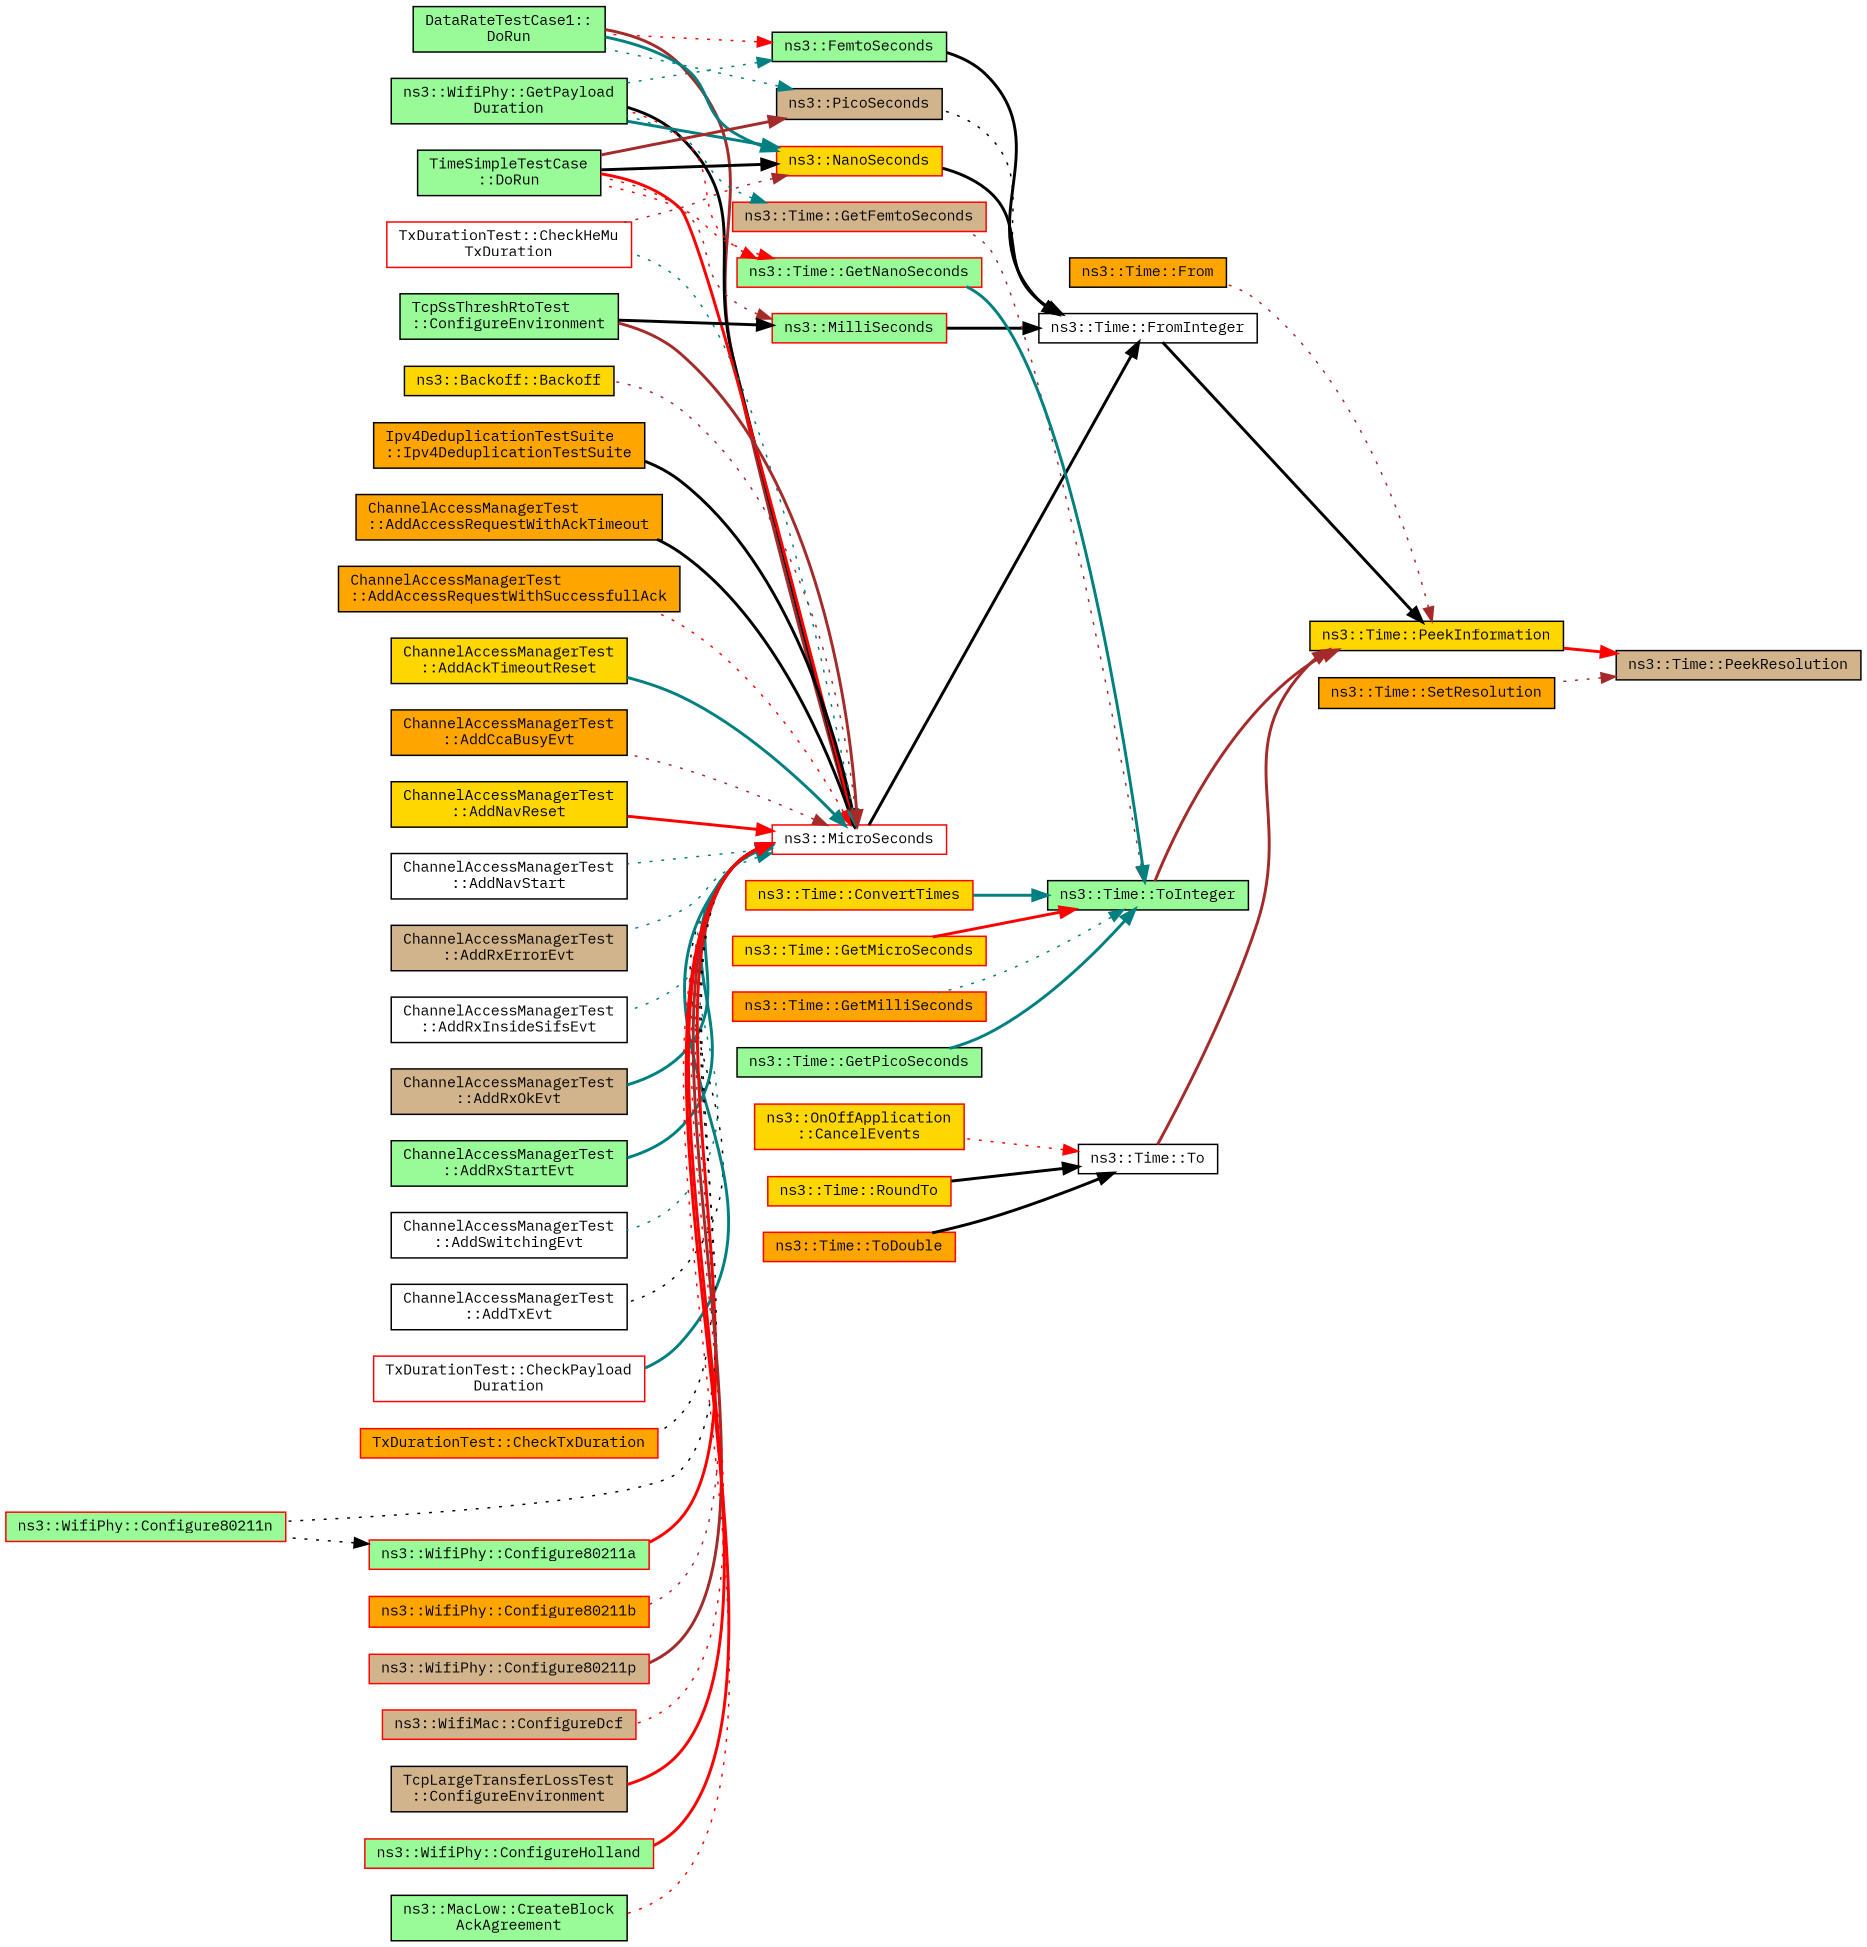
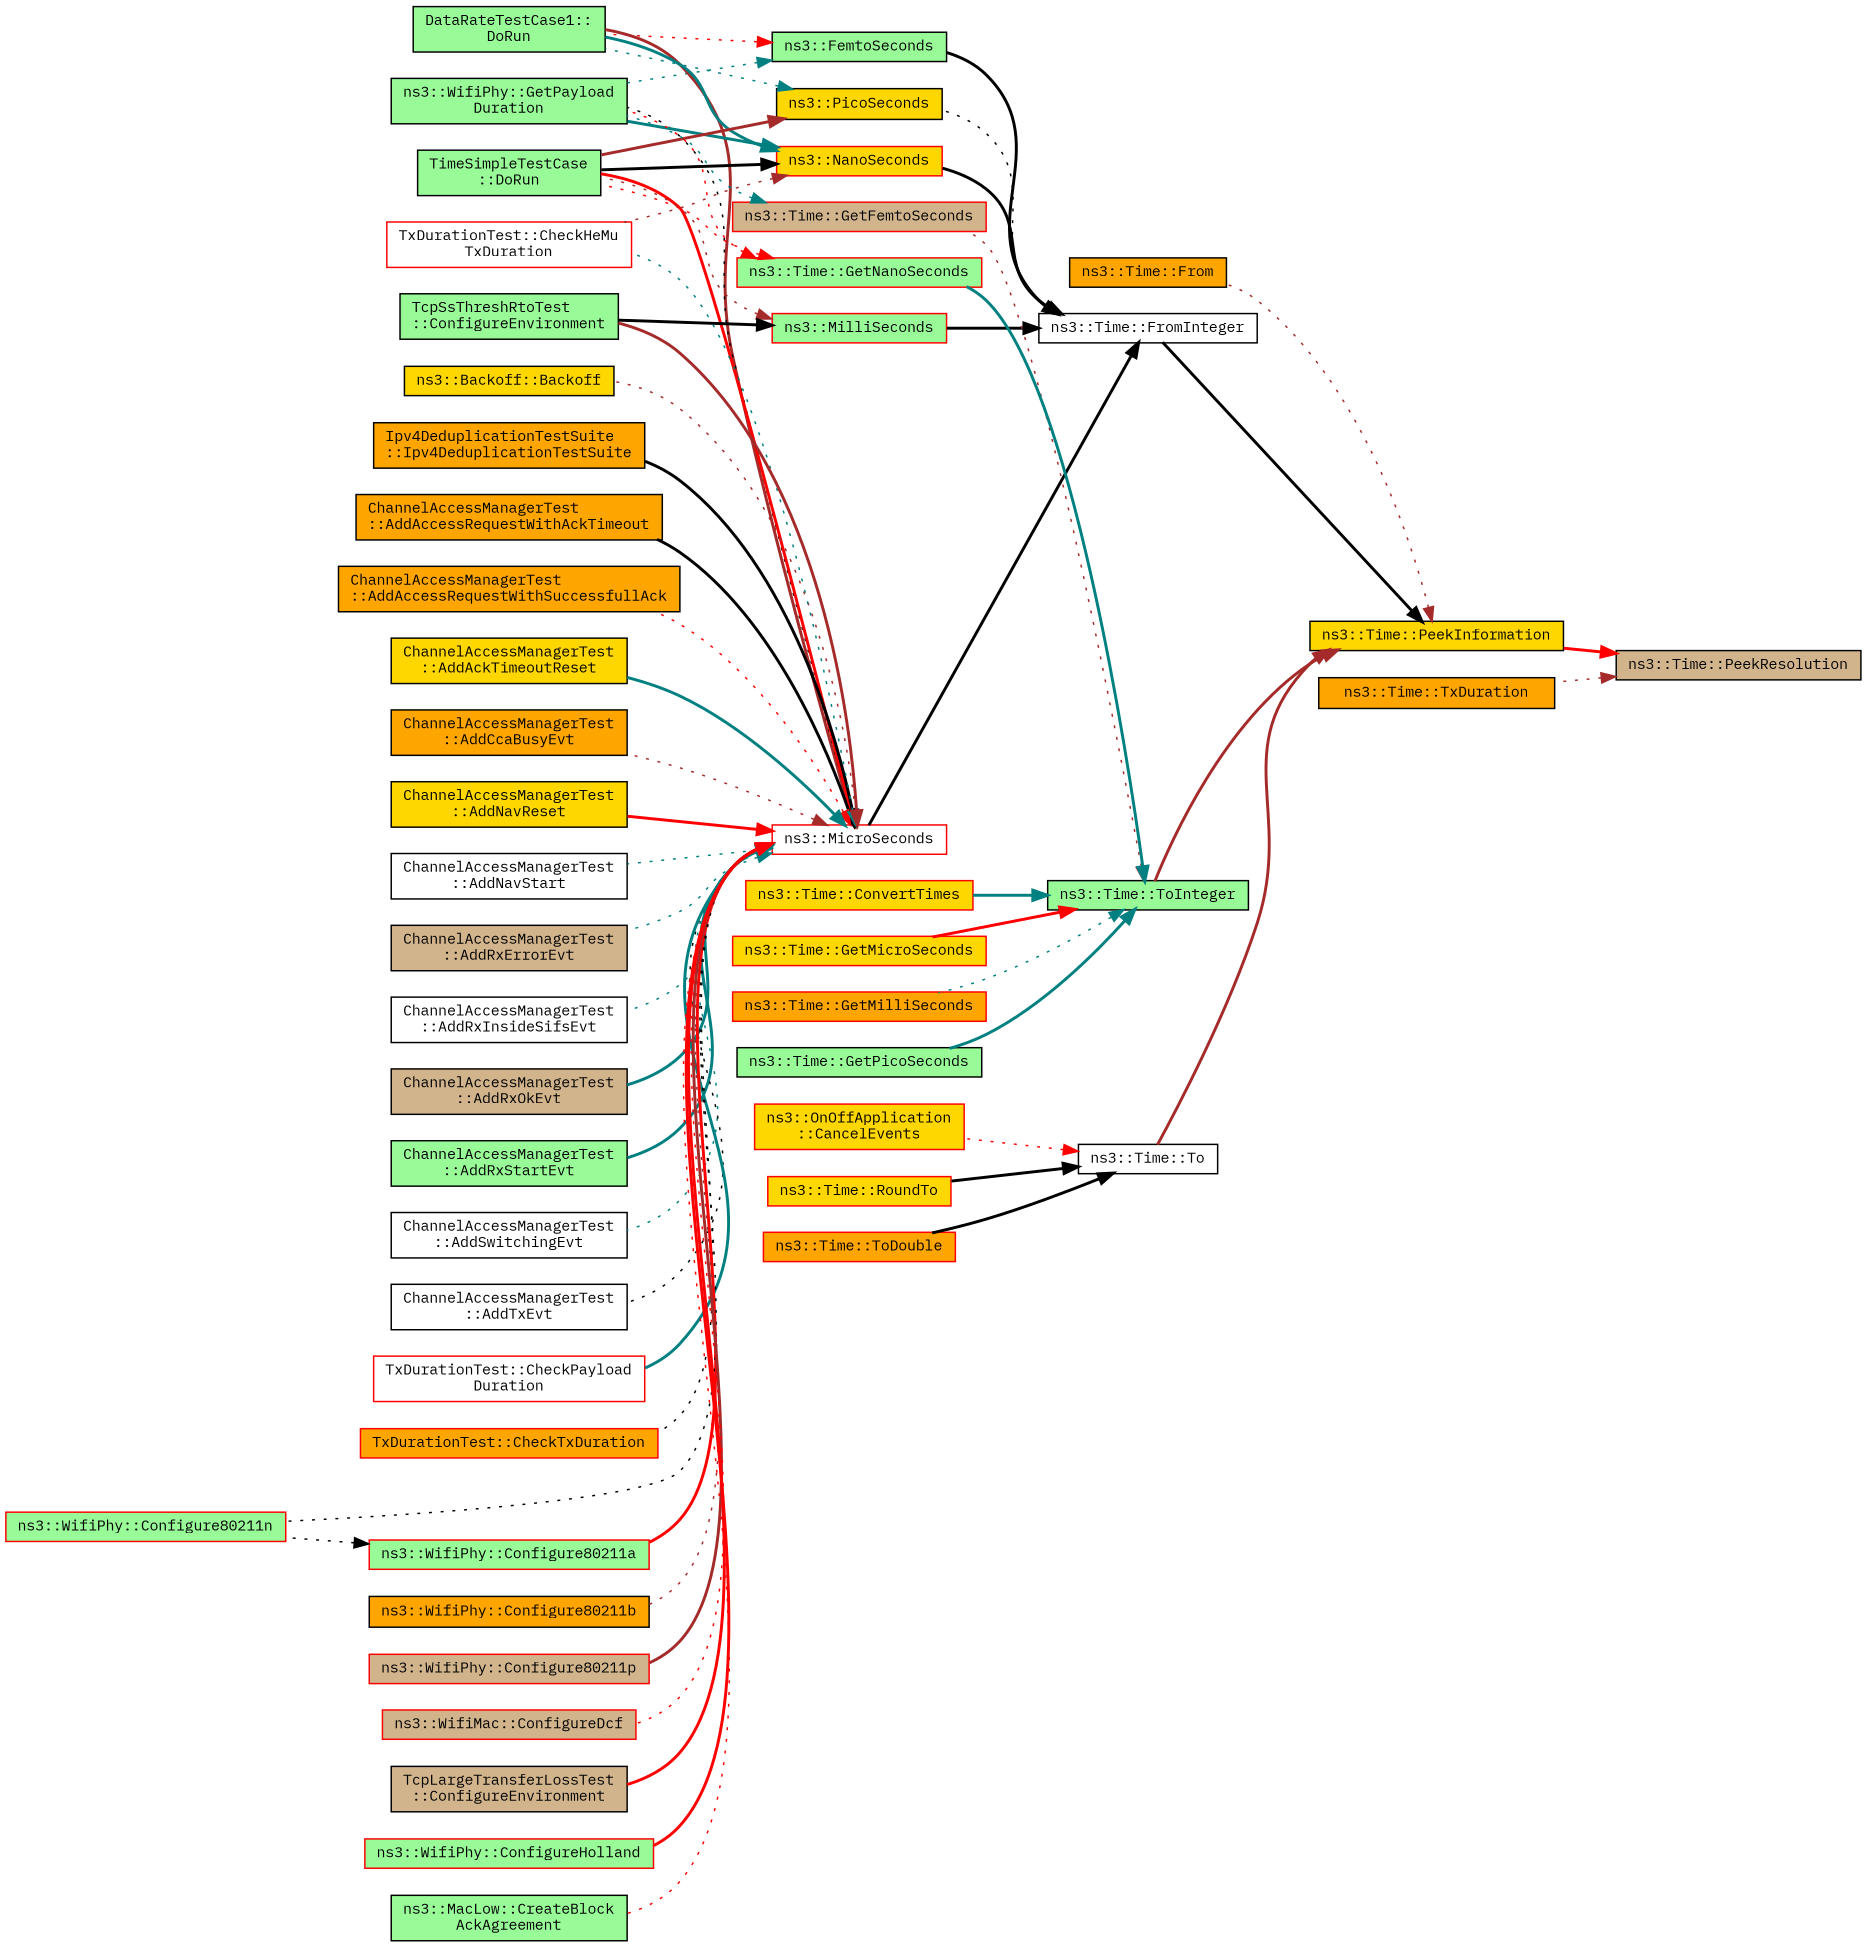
node "ns3::PicoSeconds": fillcolor tan -> gold
edge "ns3::WifiPhy::GetPayload Duration" -> "ns3::MicroSeconds": style bold -> dotted
node "ns3::Time::SetResolution": label "ns3::Time::SetResolution" -> "ns3::Time::TxDuration"
node "ns3::WifiPhy::Configure80211b": color red -> black
